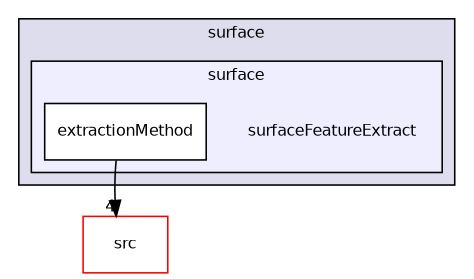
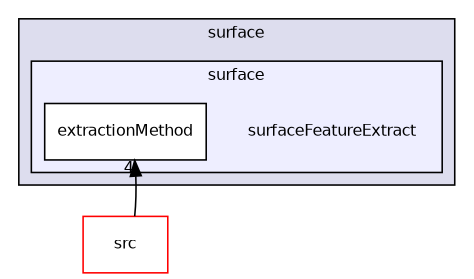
edge "extractionMethod" -> "src": reversed
